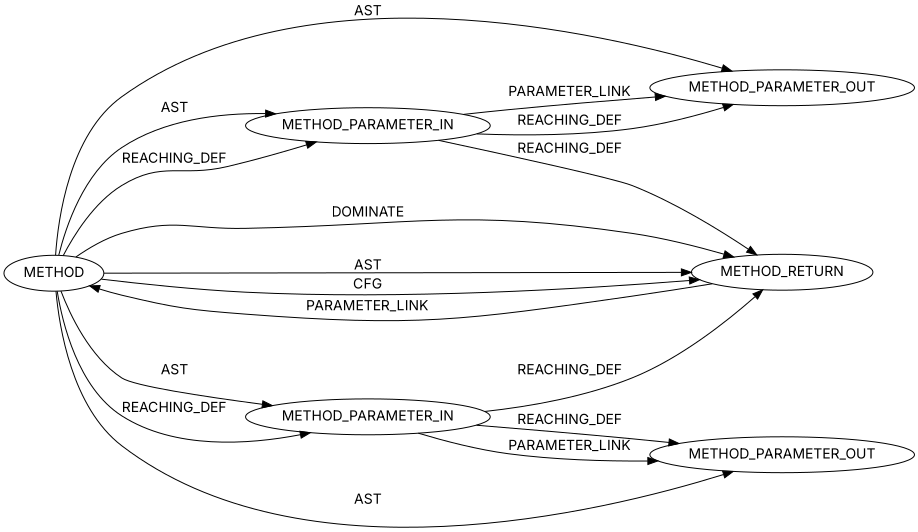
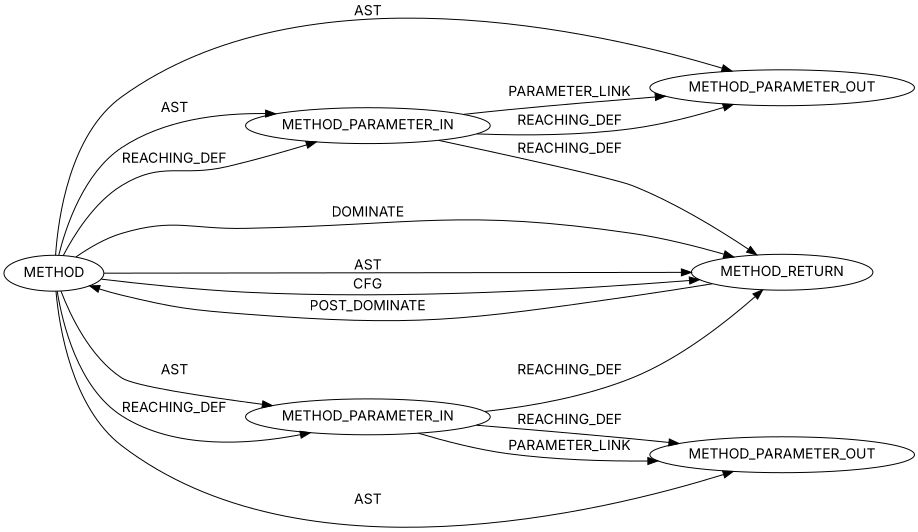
edge "METHOD_RETURN" -> "METHOD": label "PARAMETER_LINK" -> "POST_DOMINATE"
